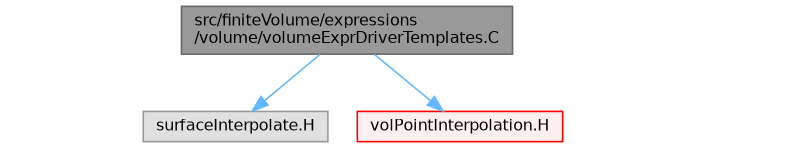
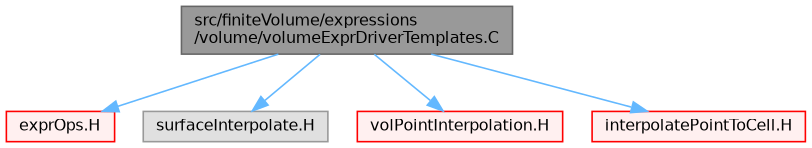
node "exprOps.H": added
node "interpolatePointToCell.H": added
